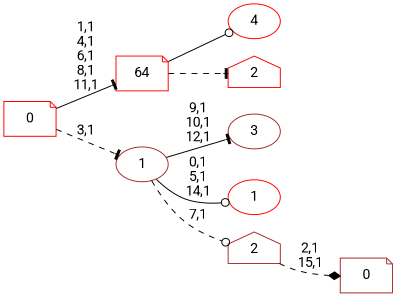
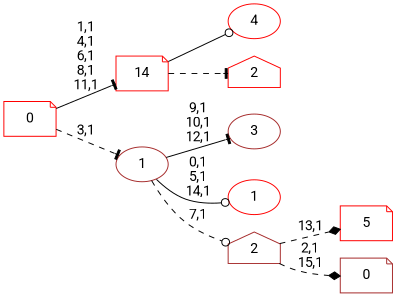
node "64": label "64" -> "14"
node "5": added
